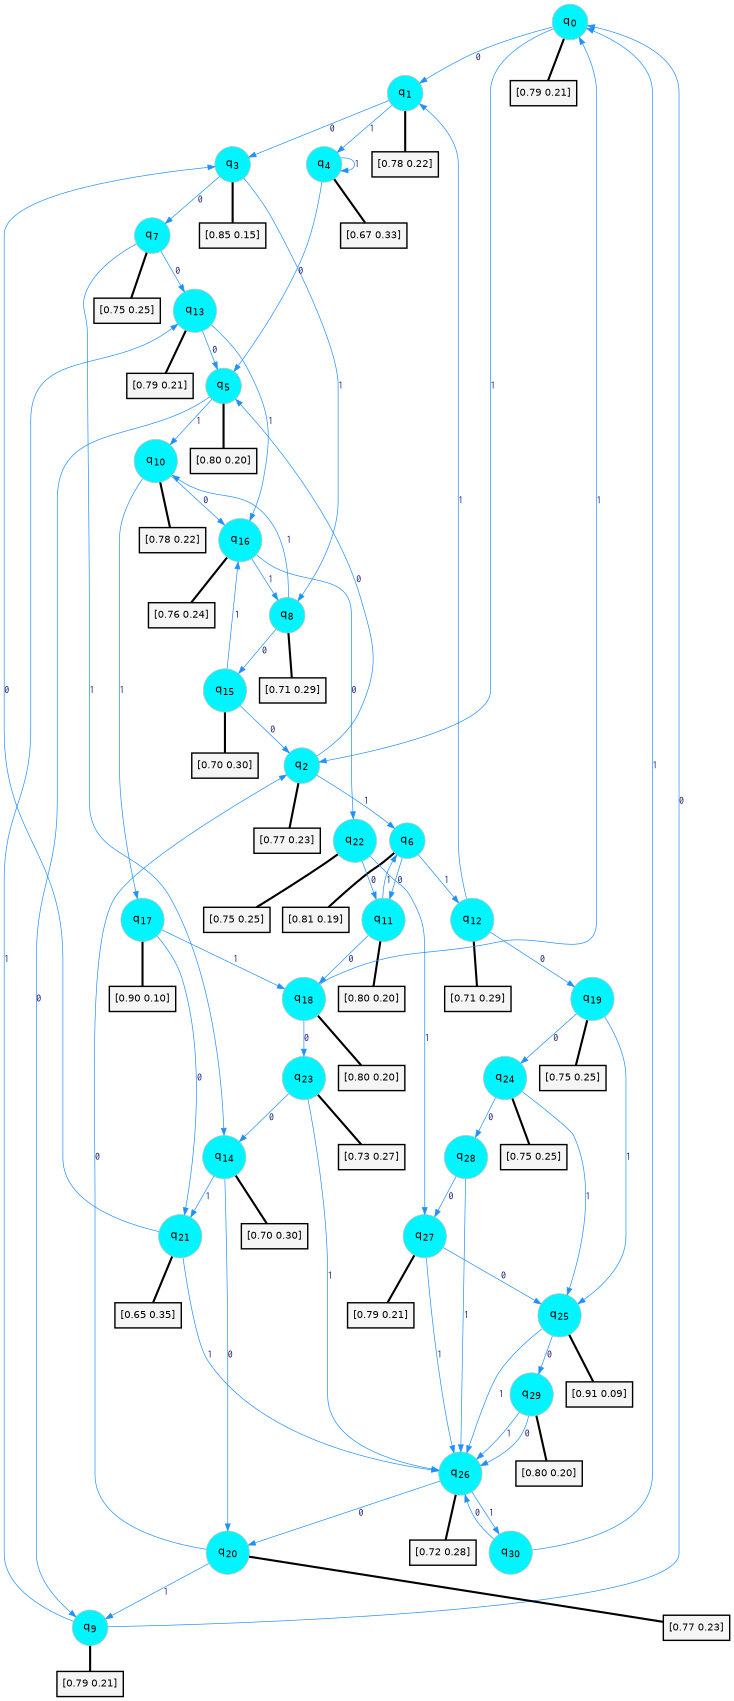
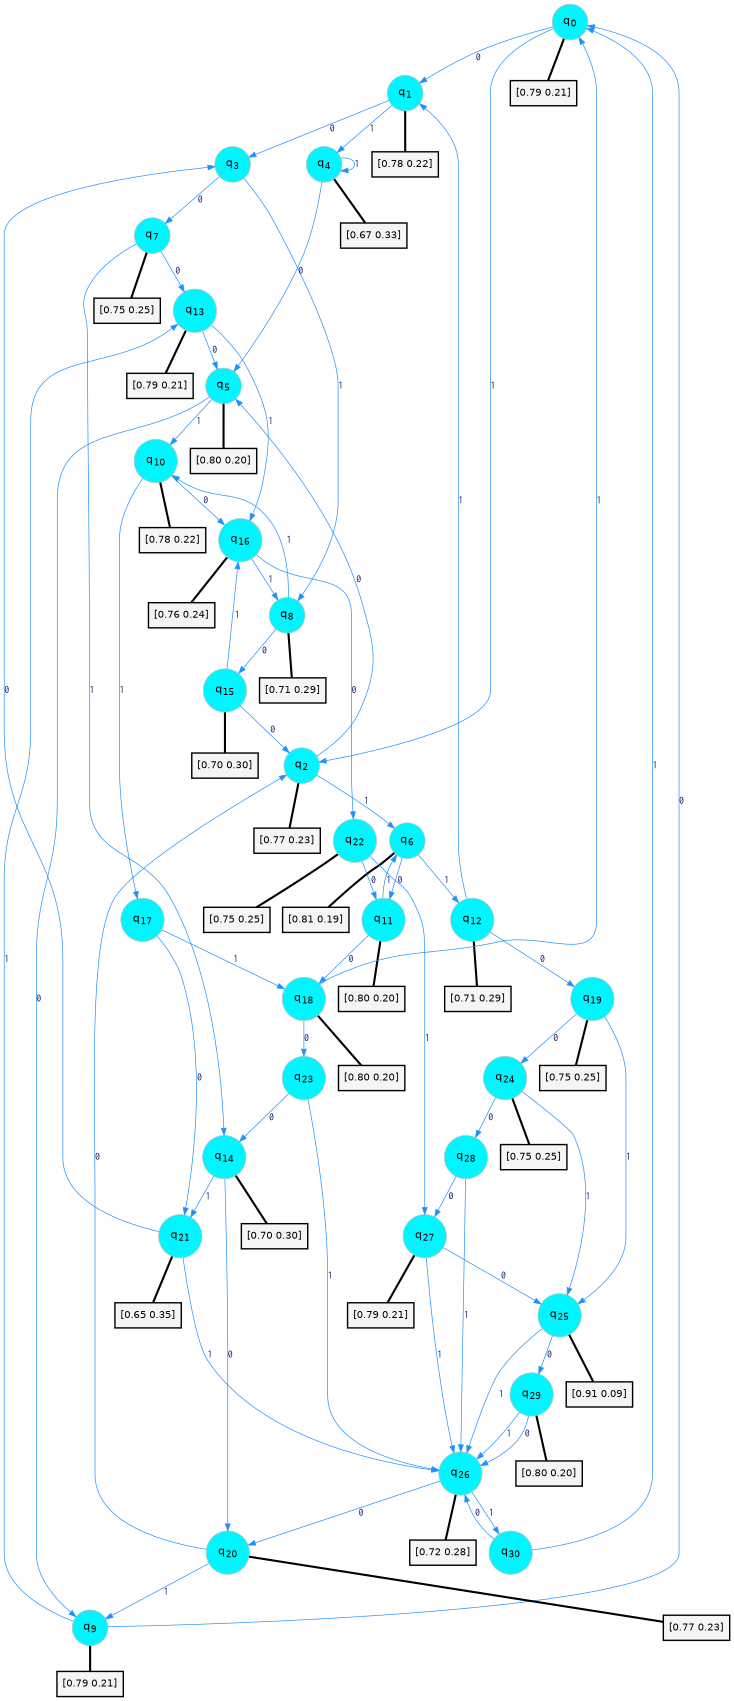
node "[0.85 0.15]": removed
node "[0.90 0.10]": removed
node "[0.73 0.27]": removed
